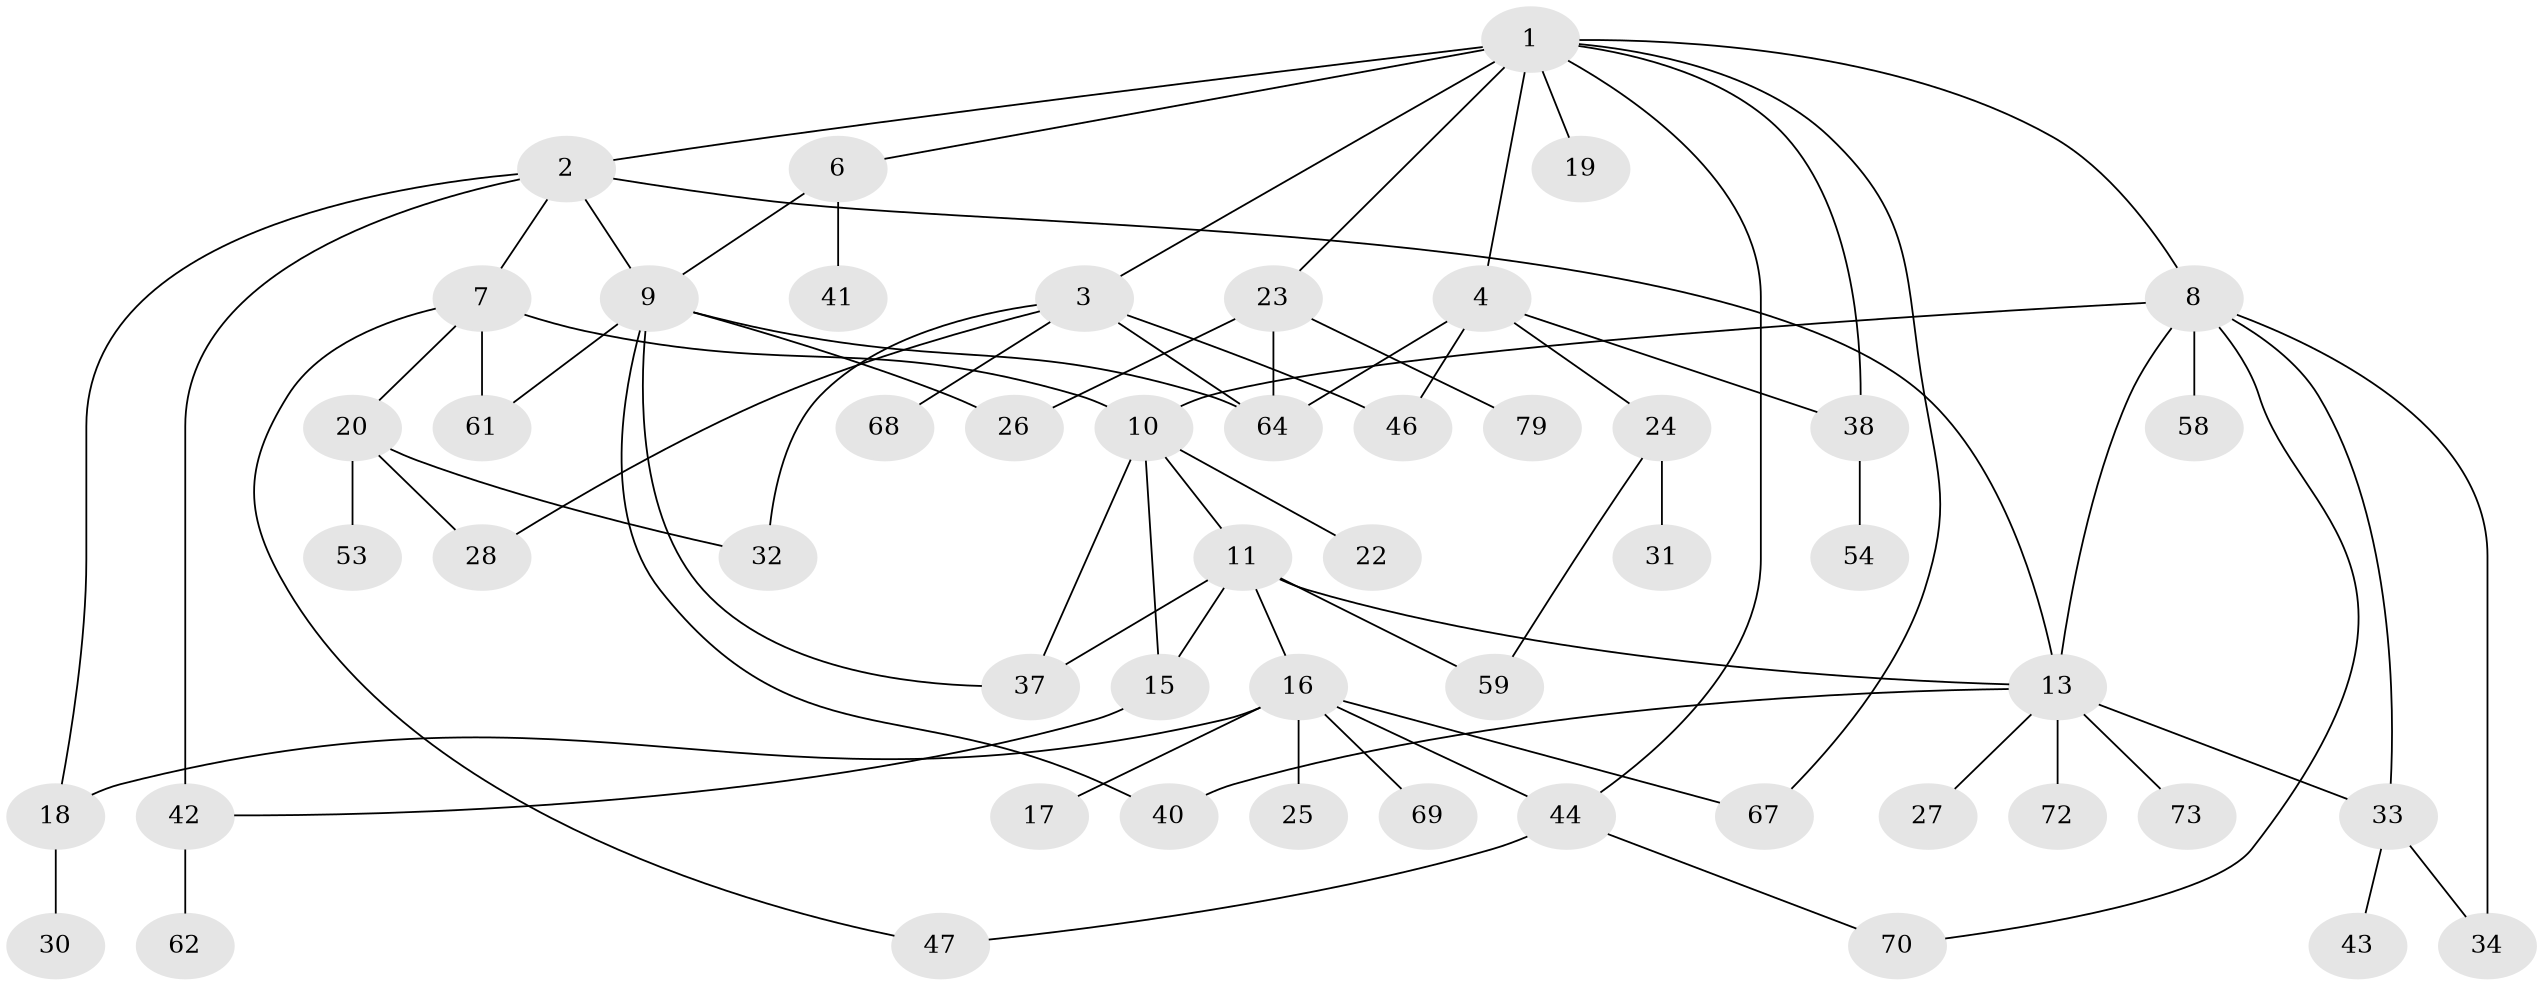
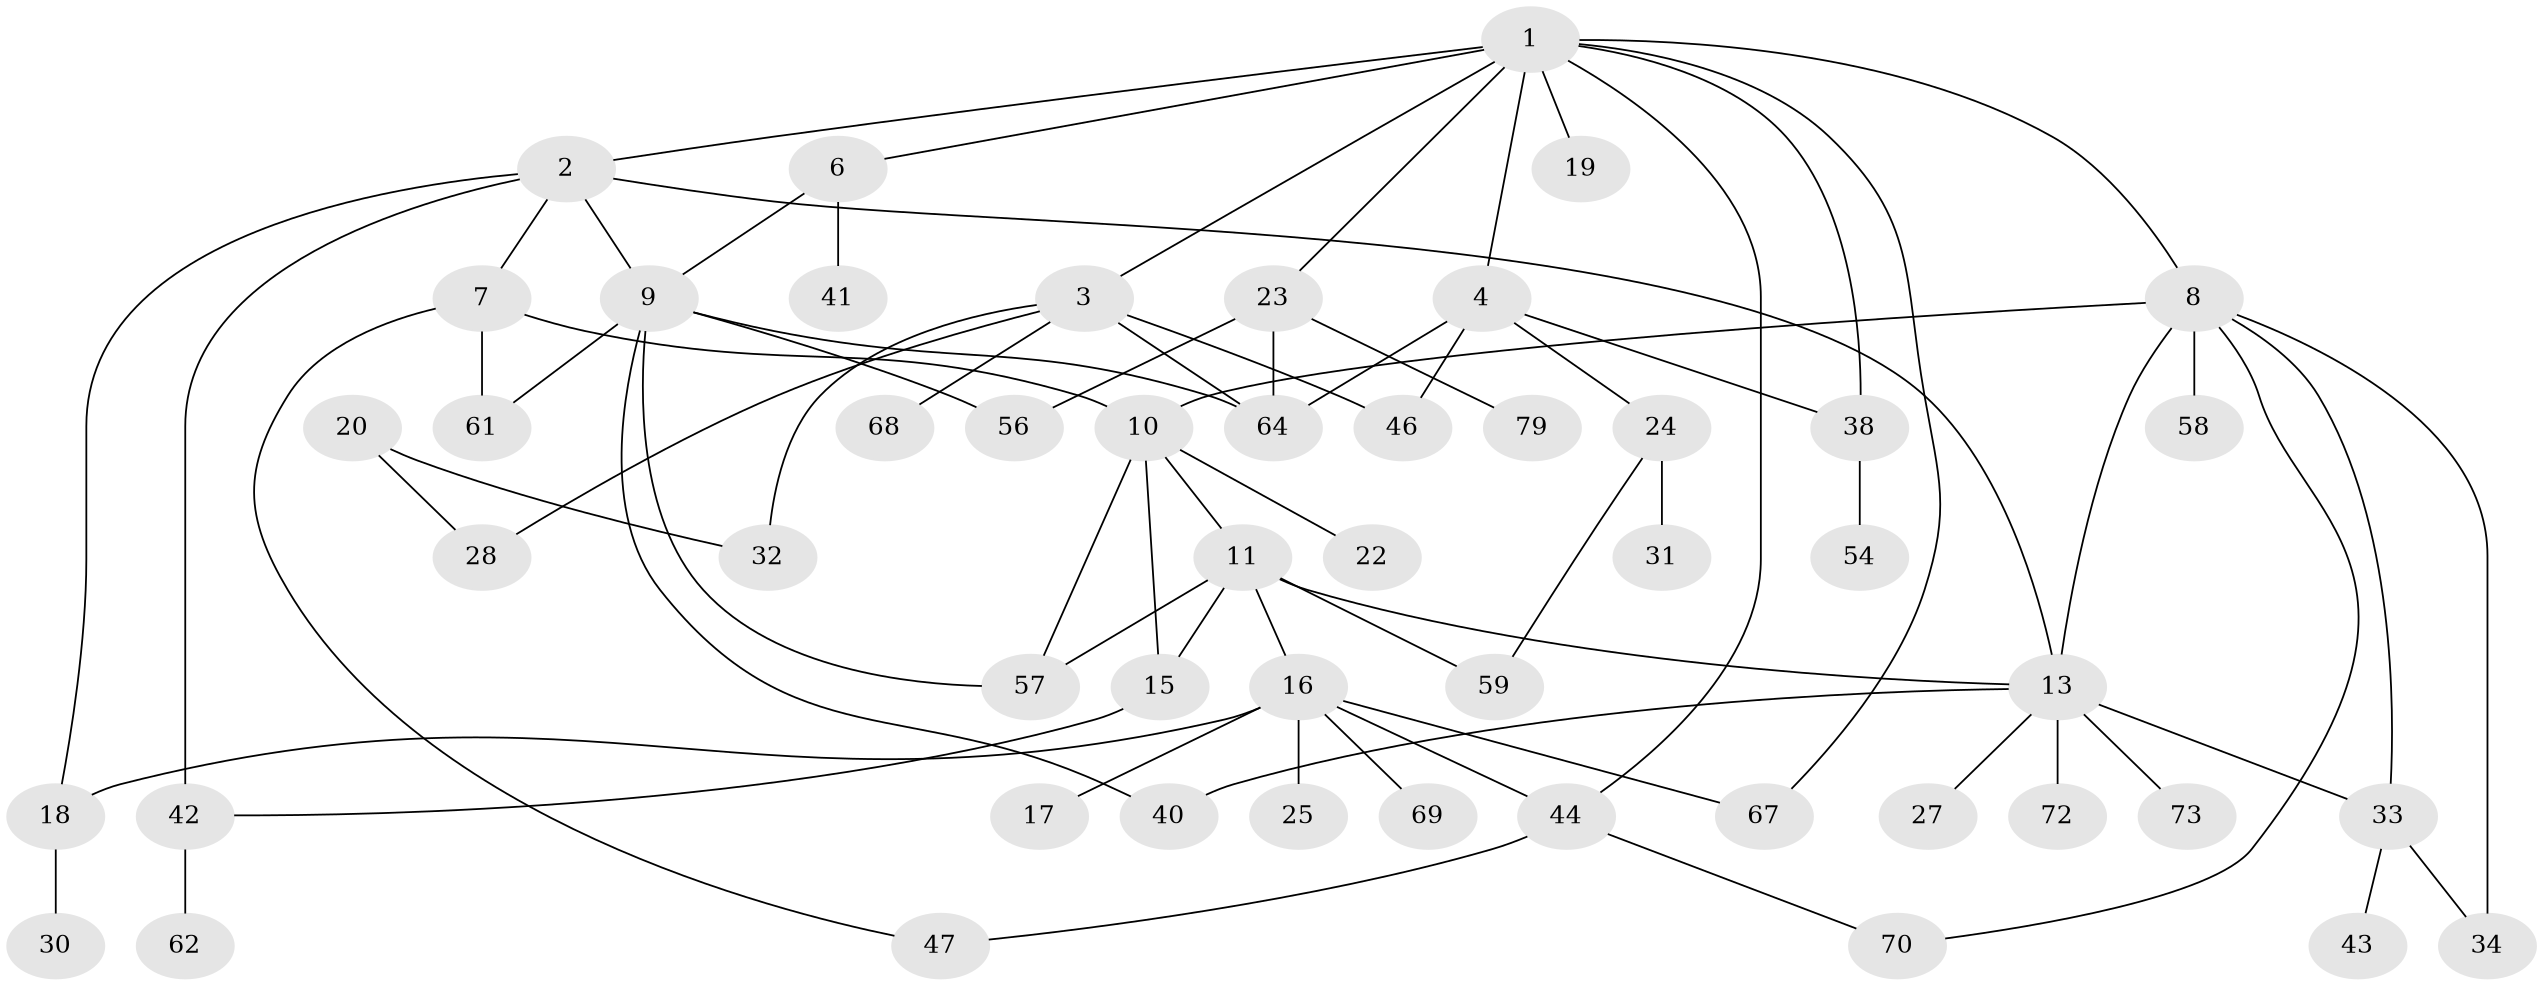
edge "7" -- "20": removed
node "26": label "26" -> "56"
node "53": removed
node "37": label "37" -> "57"
